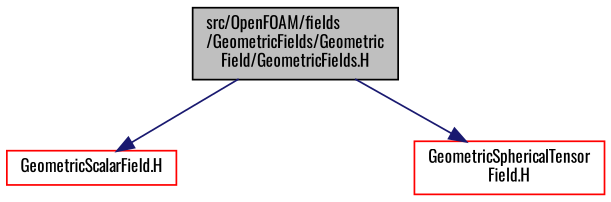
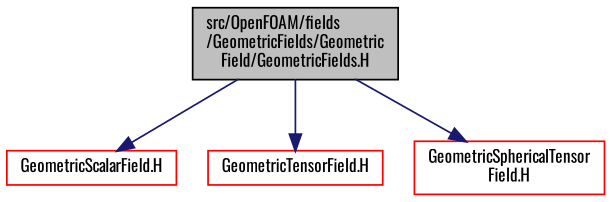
node "GeometricTensorField.H": added
